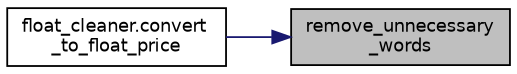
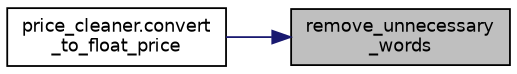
node "float_cleaner.convert _to_float_price": label "float_cleaner.convert _to_float_price" -> "price_cleaner.convert _to_float_price"
